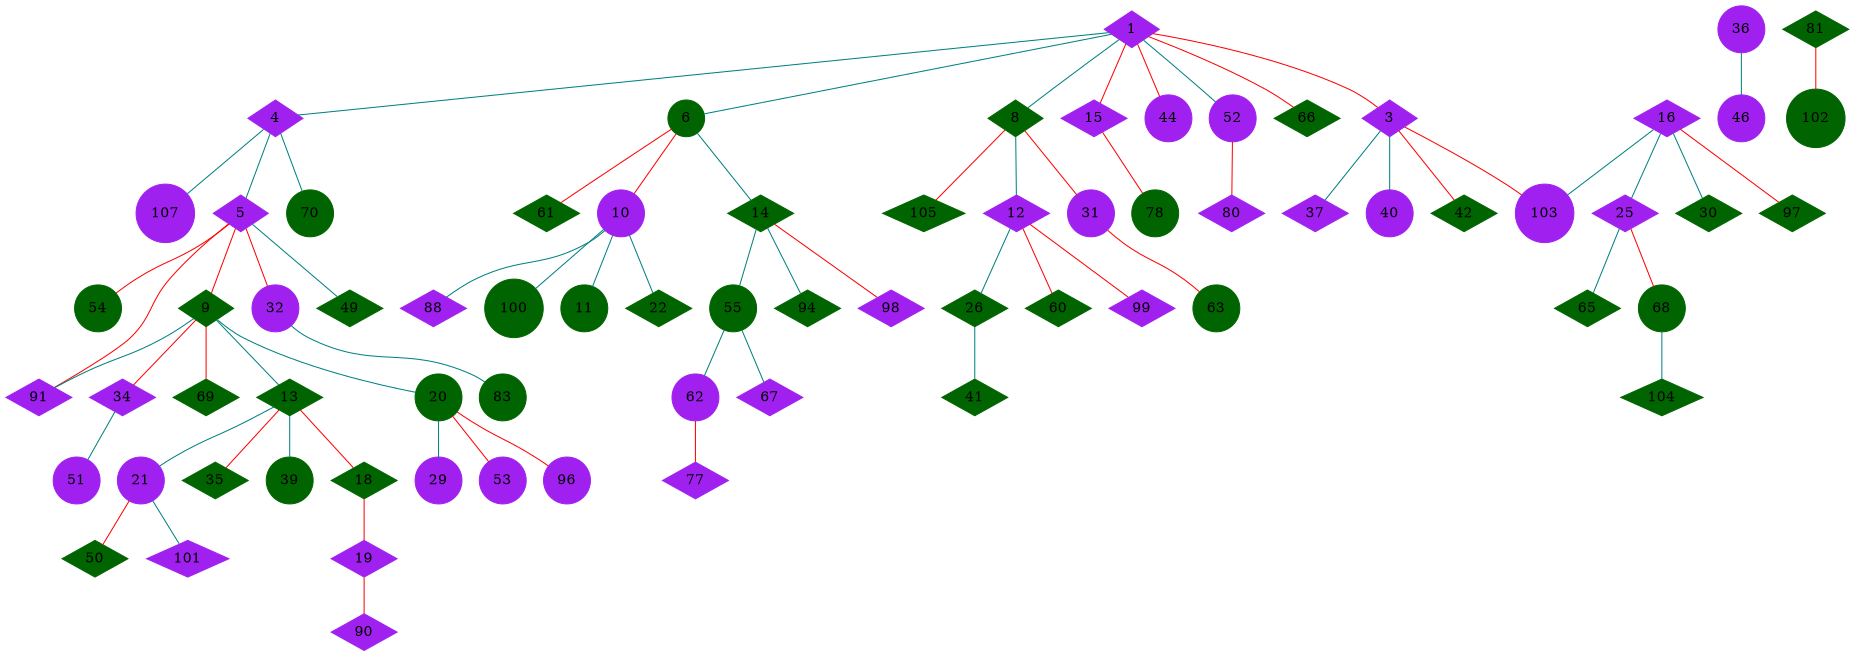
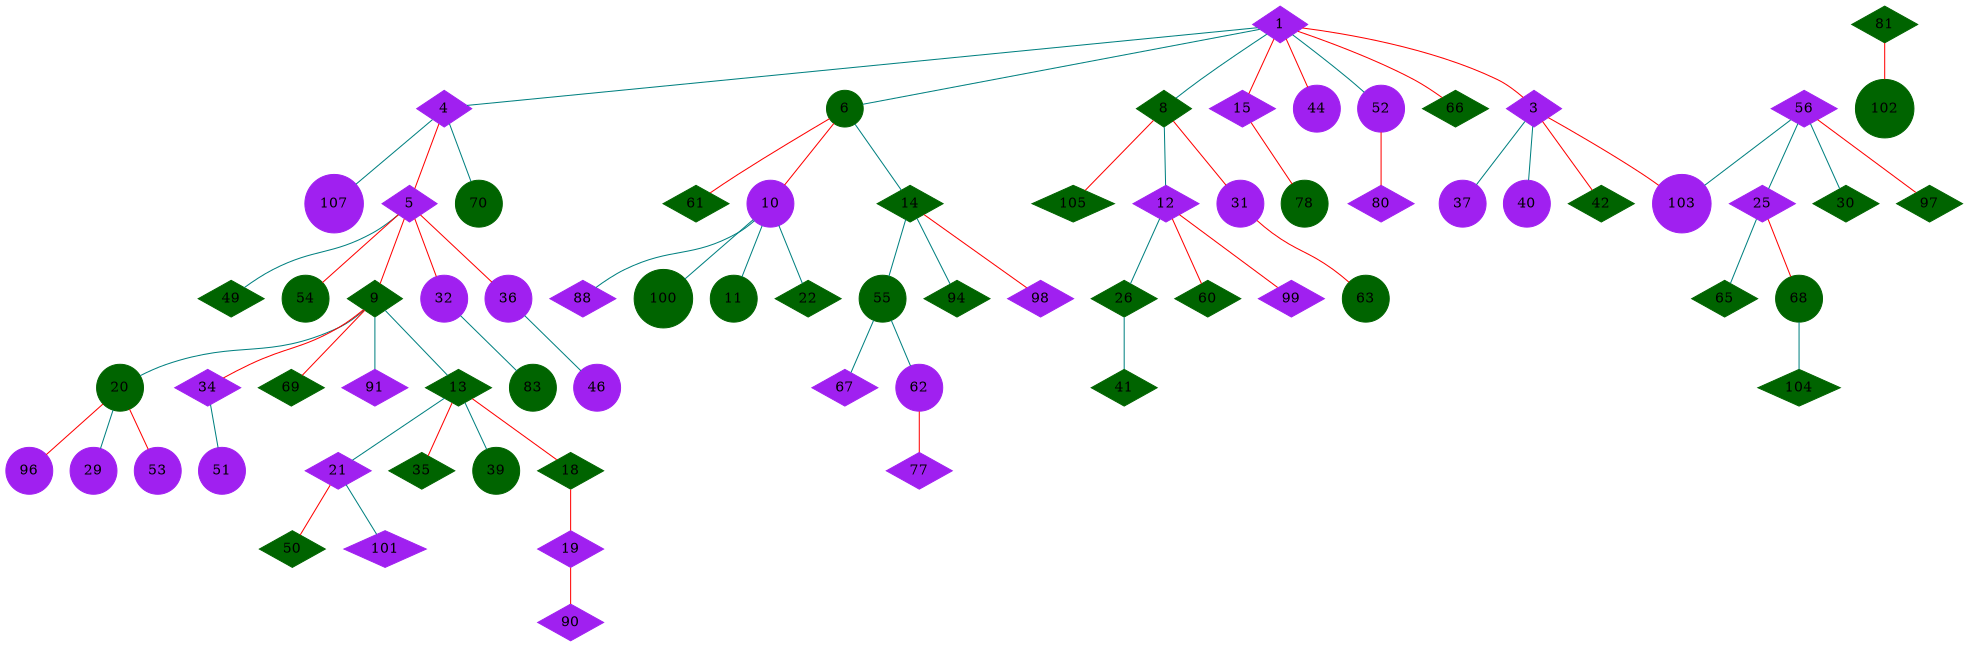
node "16": label "16" -> "56"
edge "4" -- "5": color teal -> red
node "37": shape diamond -> circle
edge "5" -- "91": now "5" -- "36"
node "21": shape circle -> diamond
